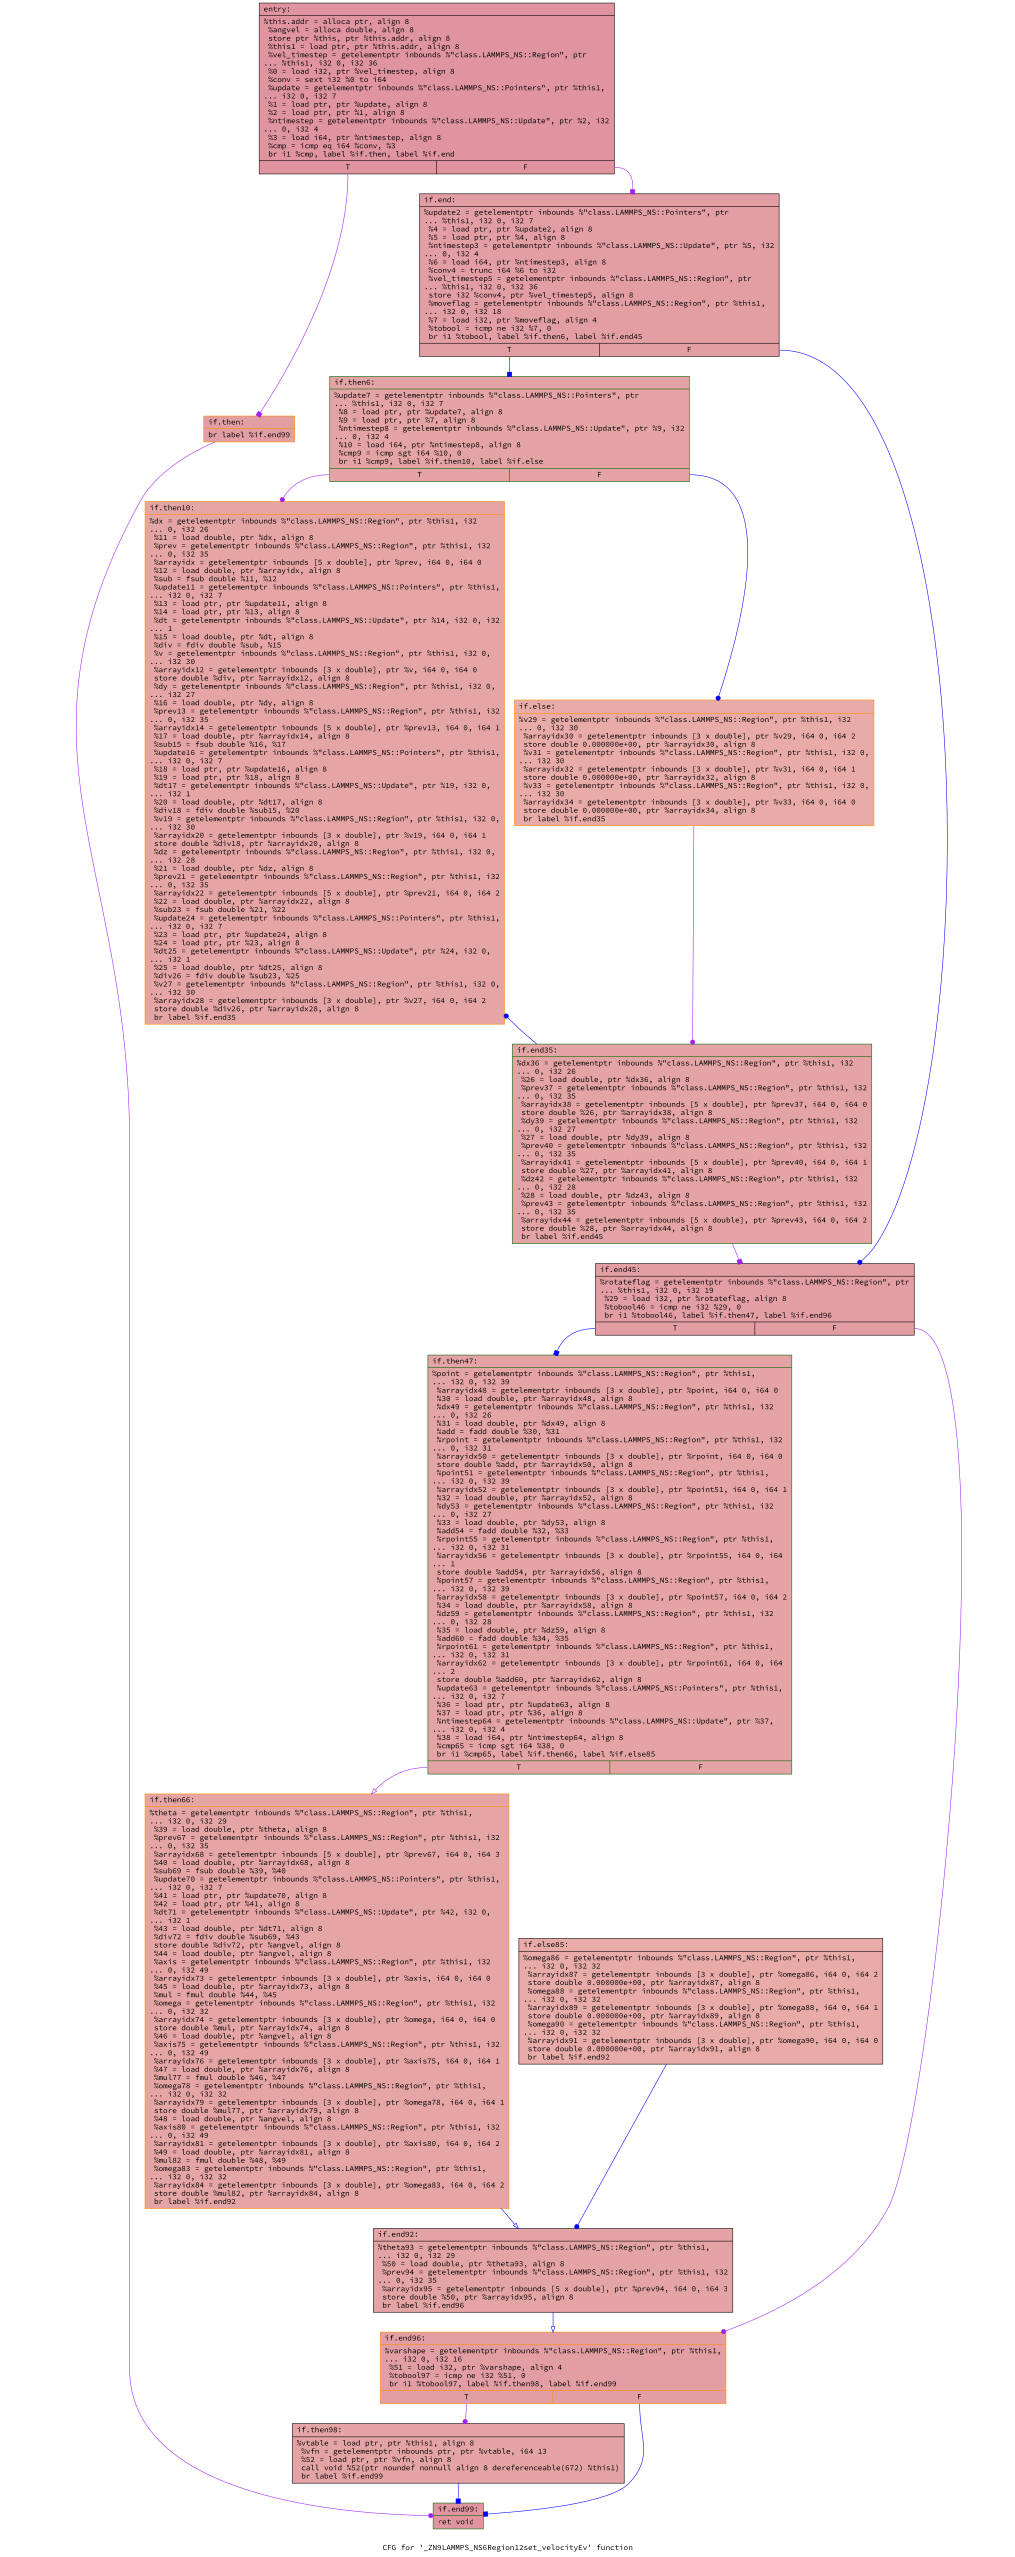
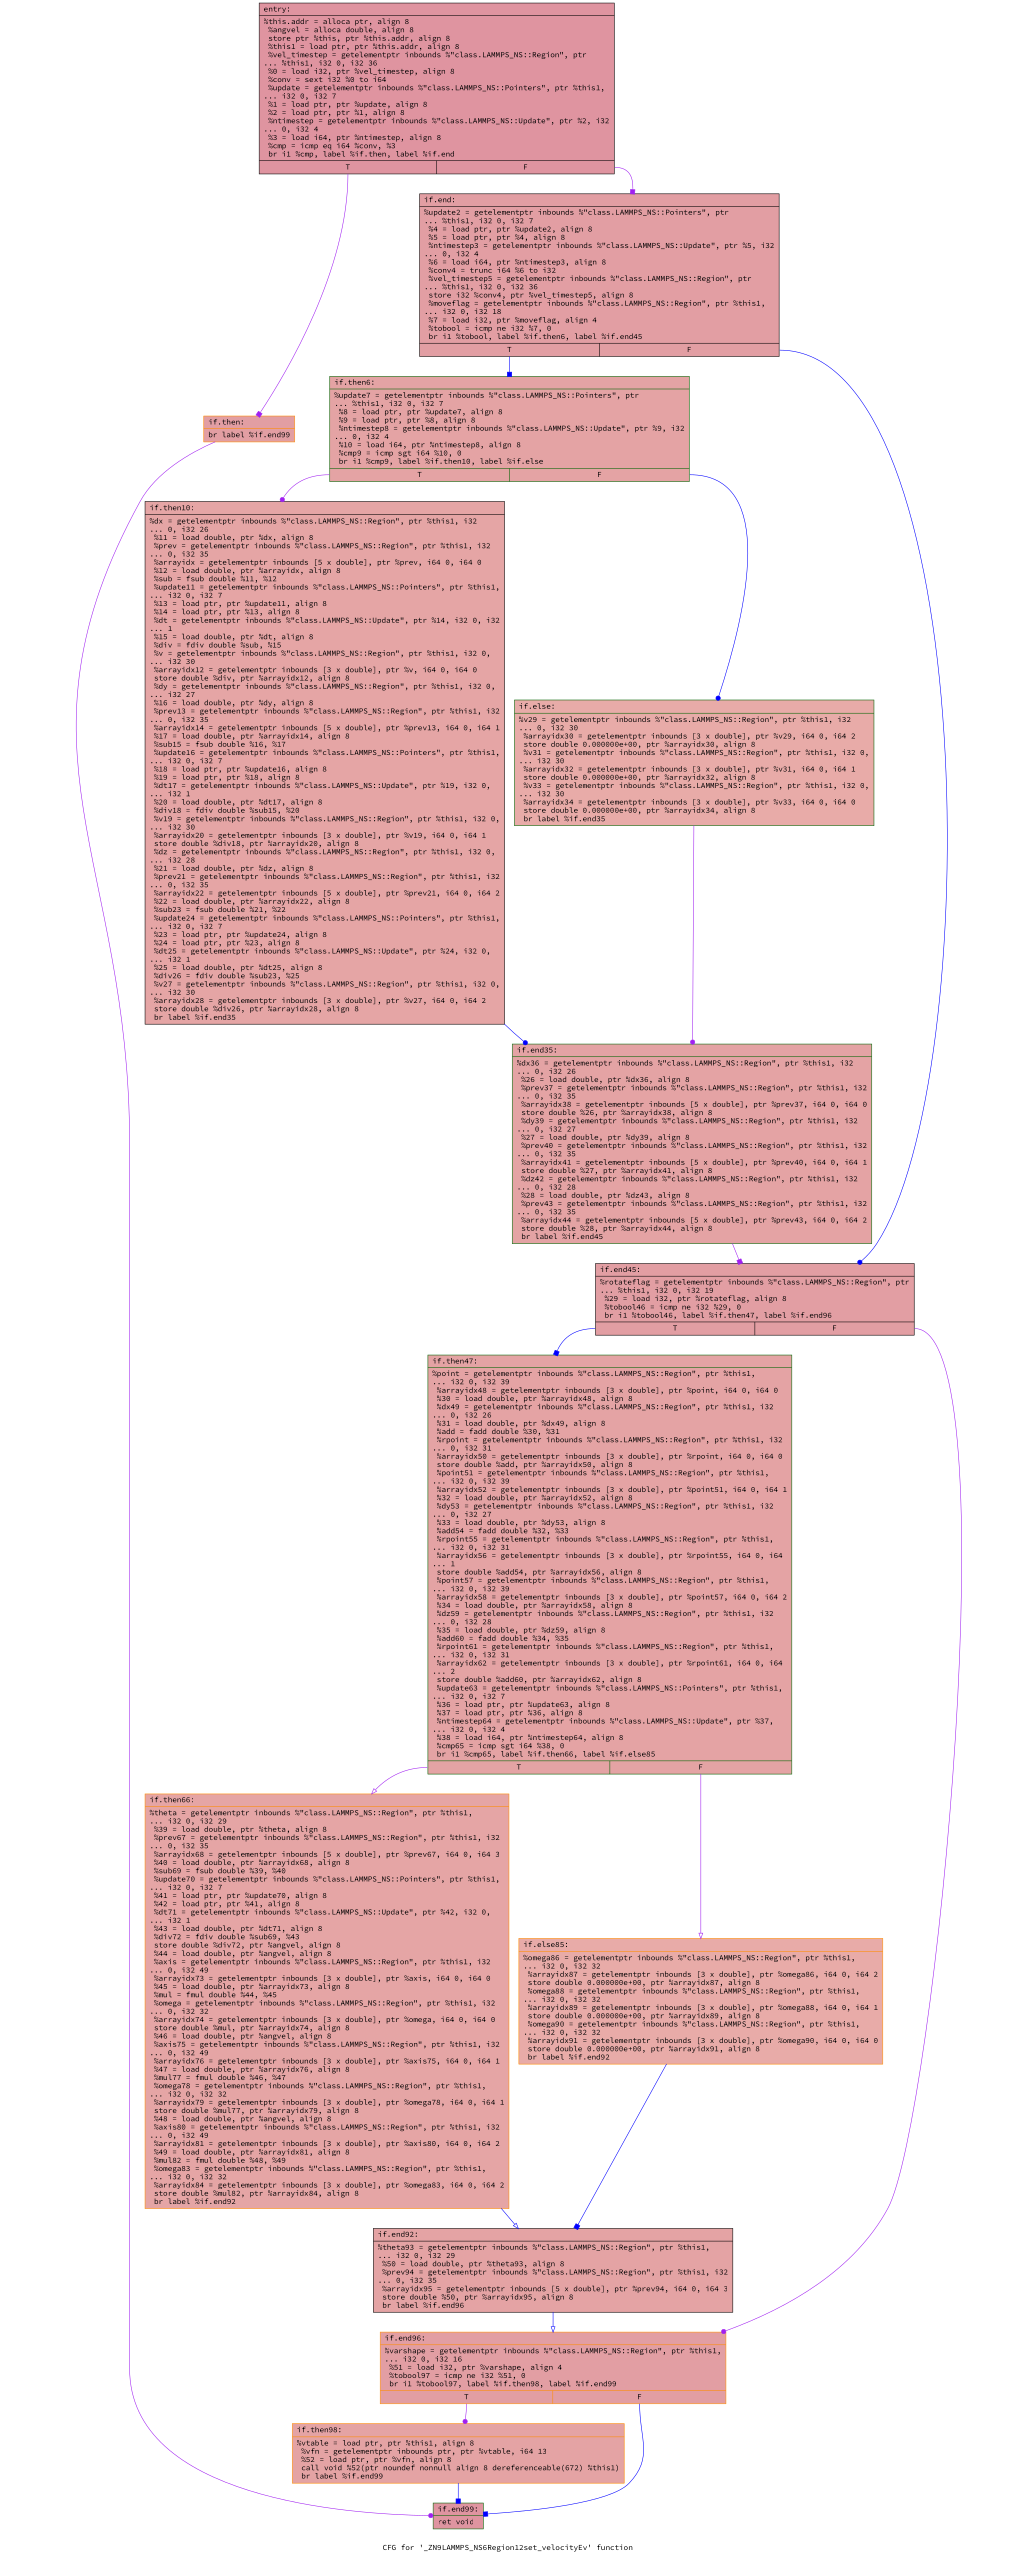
node "if.then6:": text "%9 = load ptr, ptr %7, align 8" -> "%9 = load ptr, ptr %8, align 8"
node "if.then10:": color darkorange -> black
node "if.else:": color darkorange -> darkgreen
edge "if.end35:" -> "if.then10:": reversed
edge "if.then47:" -> "if.else85:": added
node "if.else85:": color black -> darkorange
edge "if.else85:" -> "if.end92:": arrowhead dot -> box
node "if.then98:": color black -> darkorange
